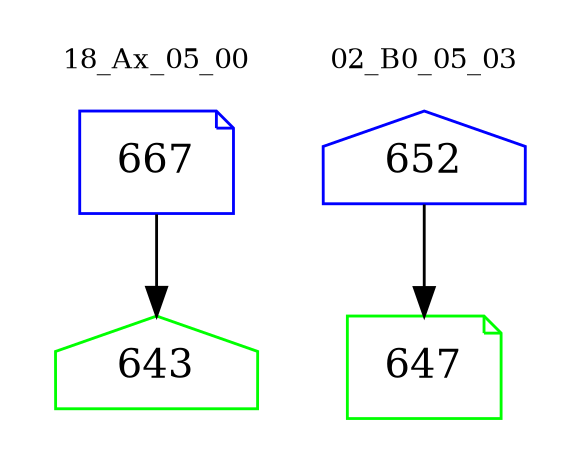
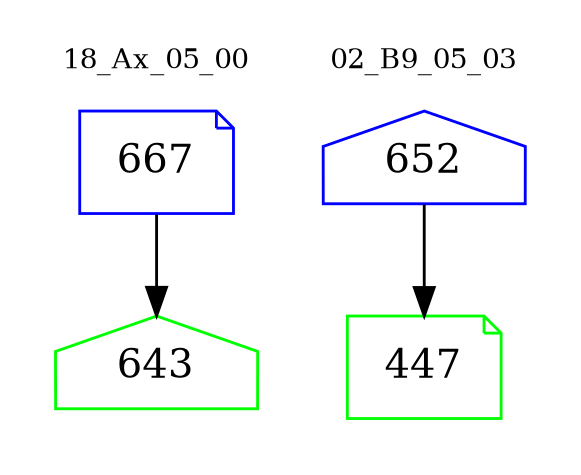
cluster "02_B0_05_03": label "02_B0_05_03" -> "02_B9_05_03"
node "647": label "647" -> "447"
